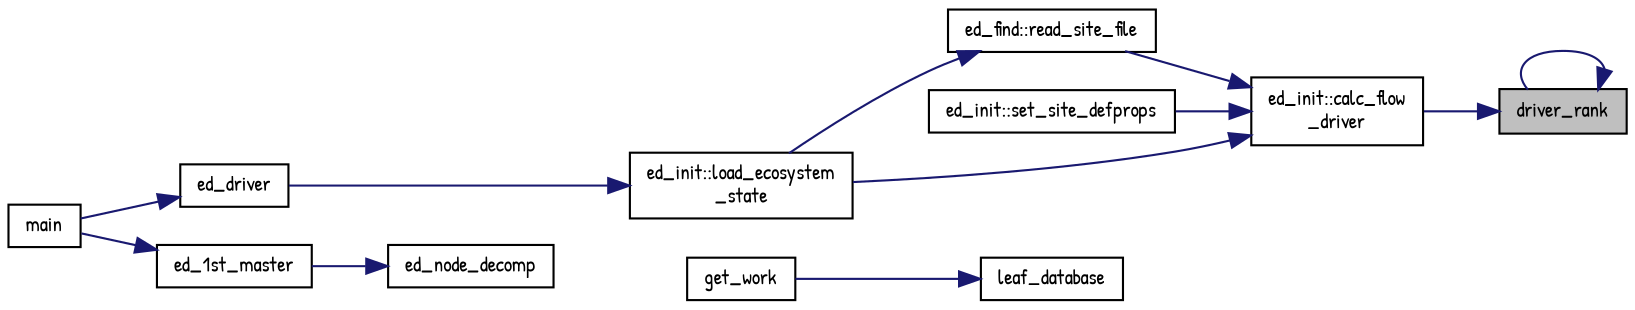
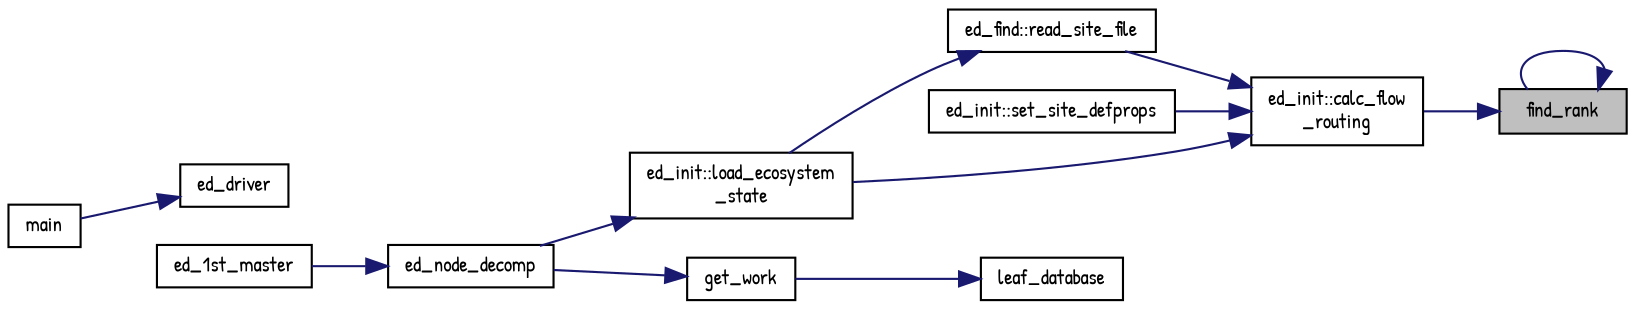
node "ed_init::calc_flow _driver": label "ed_init::calc_flow _driver" -> "ed_init::calc_flow _routing"
node "driver_rank": label "driver_rank" -> "find_rank"
edge "ed_driver" -> "ed_init::load_ecosystem _state": now "ed_node_decomp" -> "ed_init::load_ecosystem _state"
edge "main" -> "ed_1st_master": removed
edge "ed_node_decomp" -> "get_work": added
